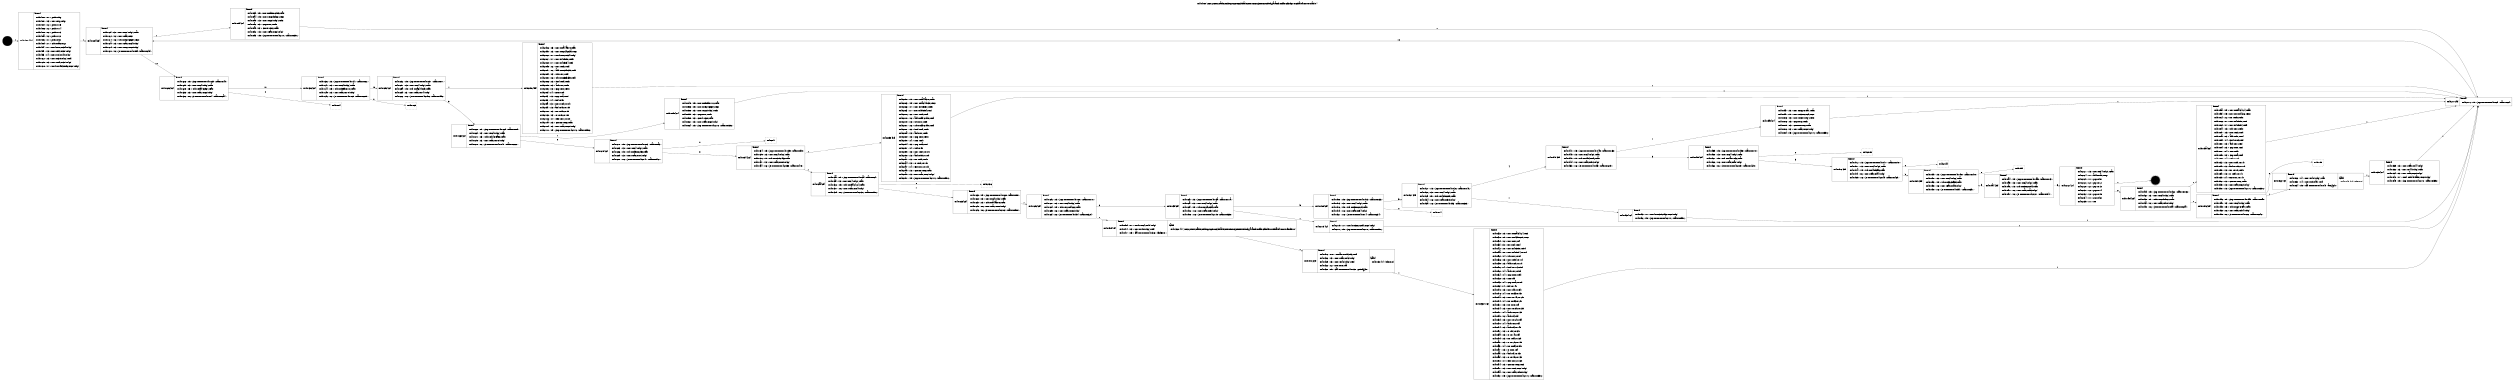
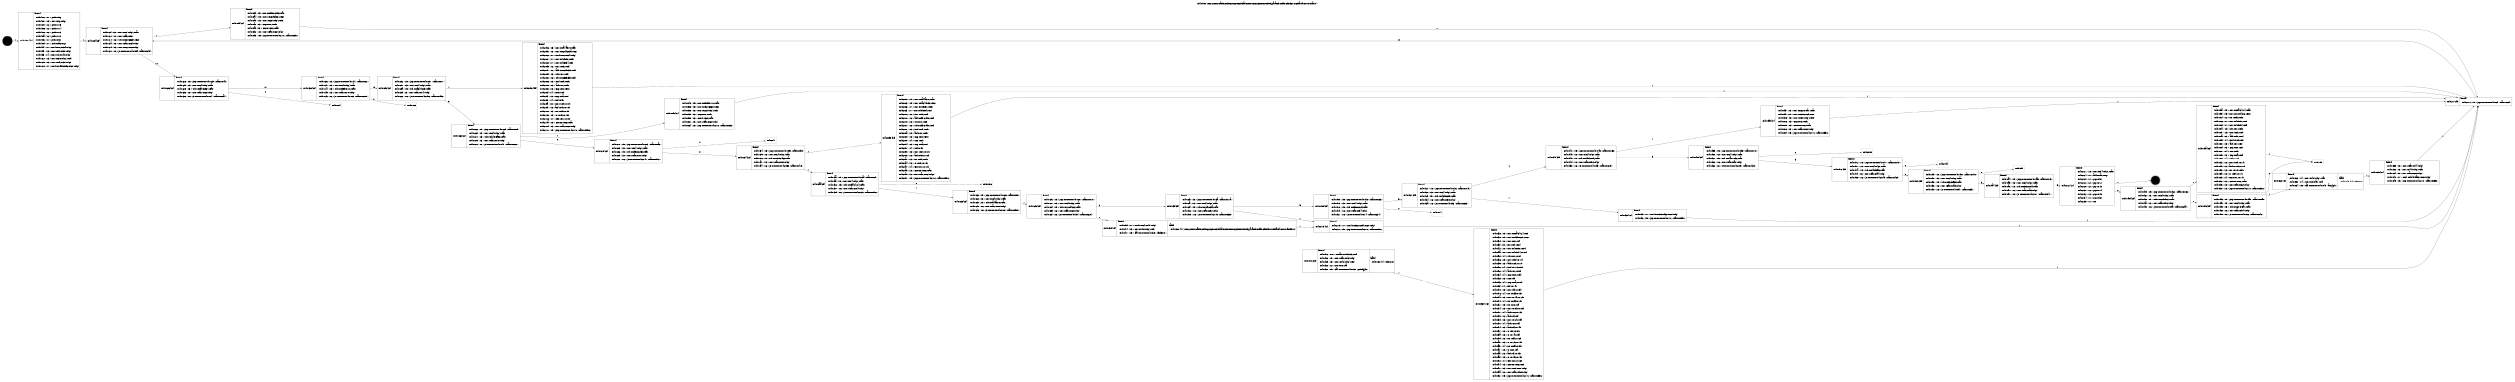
edge "0x401eba [83]" -> "0x40217c [5]": now "0x401eba [83]" -> "0x401def"
edge "0x401da4 [25]" -> "0x401d8b [25]": reversed
edge "0x401f0d [15]" -> "0x401f1c [23]": now "0x401f0d [15]" -> "0x402115 [12]"
